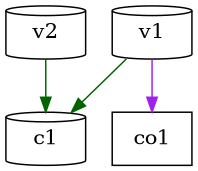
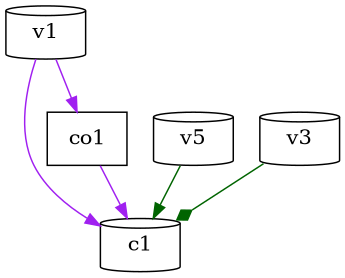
node "v2": label "v2" -> "v5"
edge "v1" -> "c1": color darkgreen -> purple
node "v3": added
edge "co1" -> "c1": added
